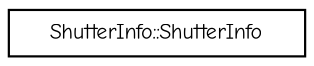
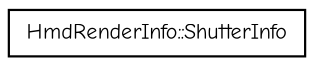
node "ShutterInfo::ShutterInfo": label "ShutterInfo::ShutterInfo" -> "HmdRenderInfo::ShutterInfo"
